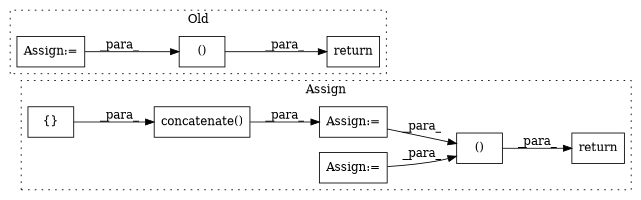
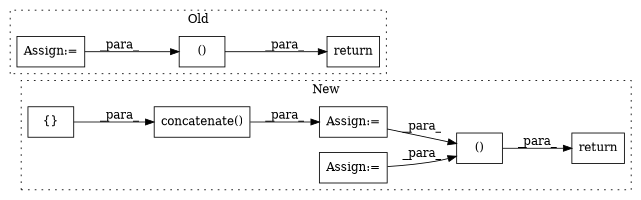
cluster "Assign": label "Assign" -> "New"
